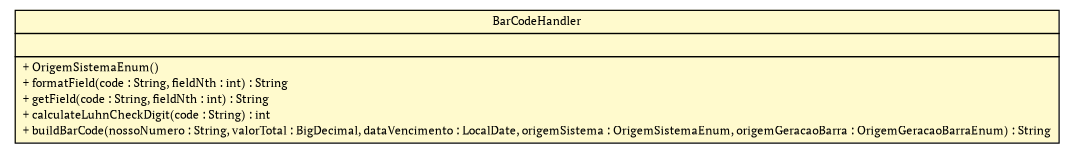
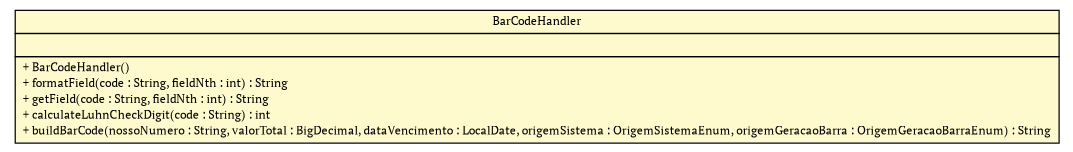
node "BarCodeHandler": text "+ OrigemSistemaEnum()" -> "+ BarCodeHandler()"
